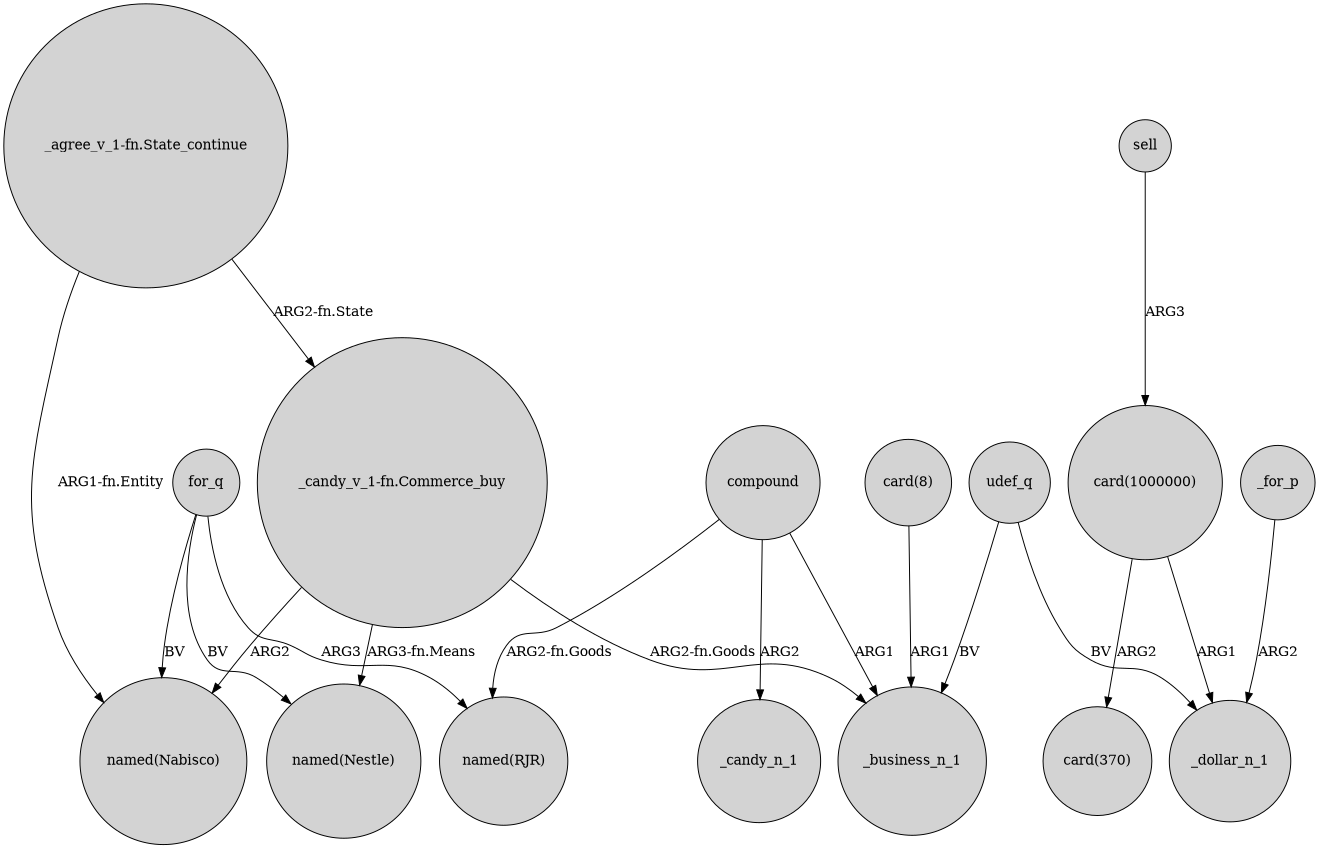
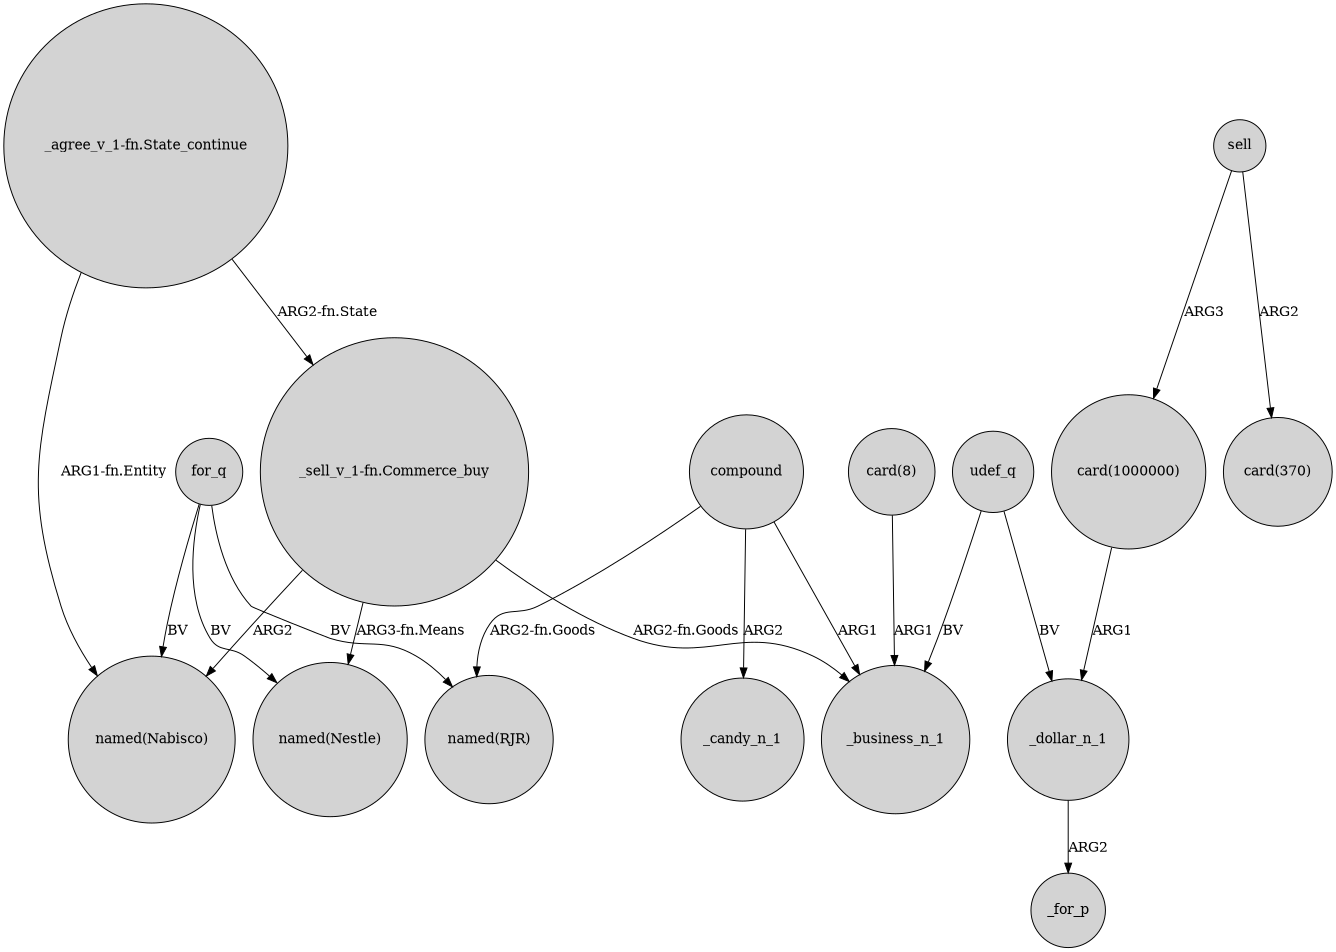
node "_candy_v_1-fn.Commerce_buy": label "_candy_v_1-fn.Commerce_buy" -> "_sell_v_1-fn.Commerce_buy"
edge "_for_p" -> "_dollar_n_1": reversed
edge "card(1000000)" -> "card(370)": now "sell" -> "card(370)"
edge "for_q" -> "named(RJR)": label "ARG3" -> "BV"
